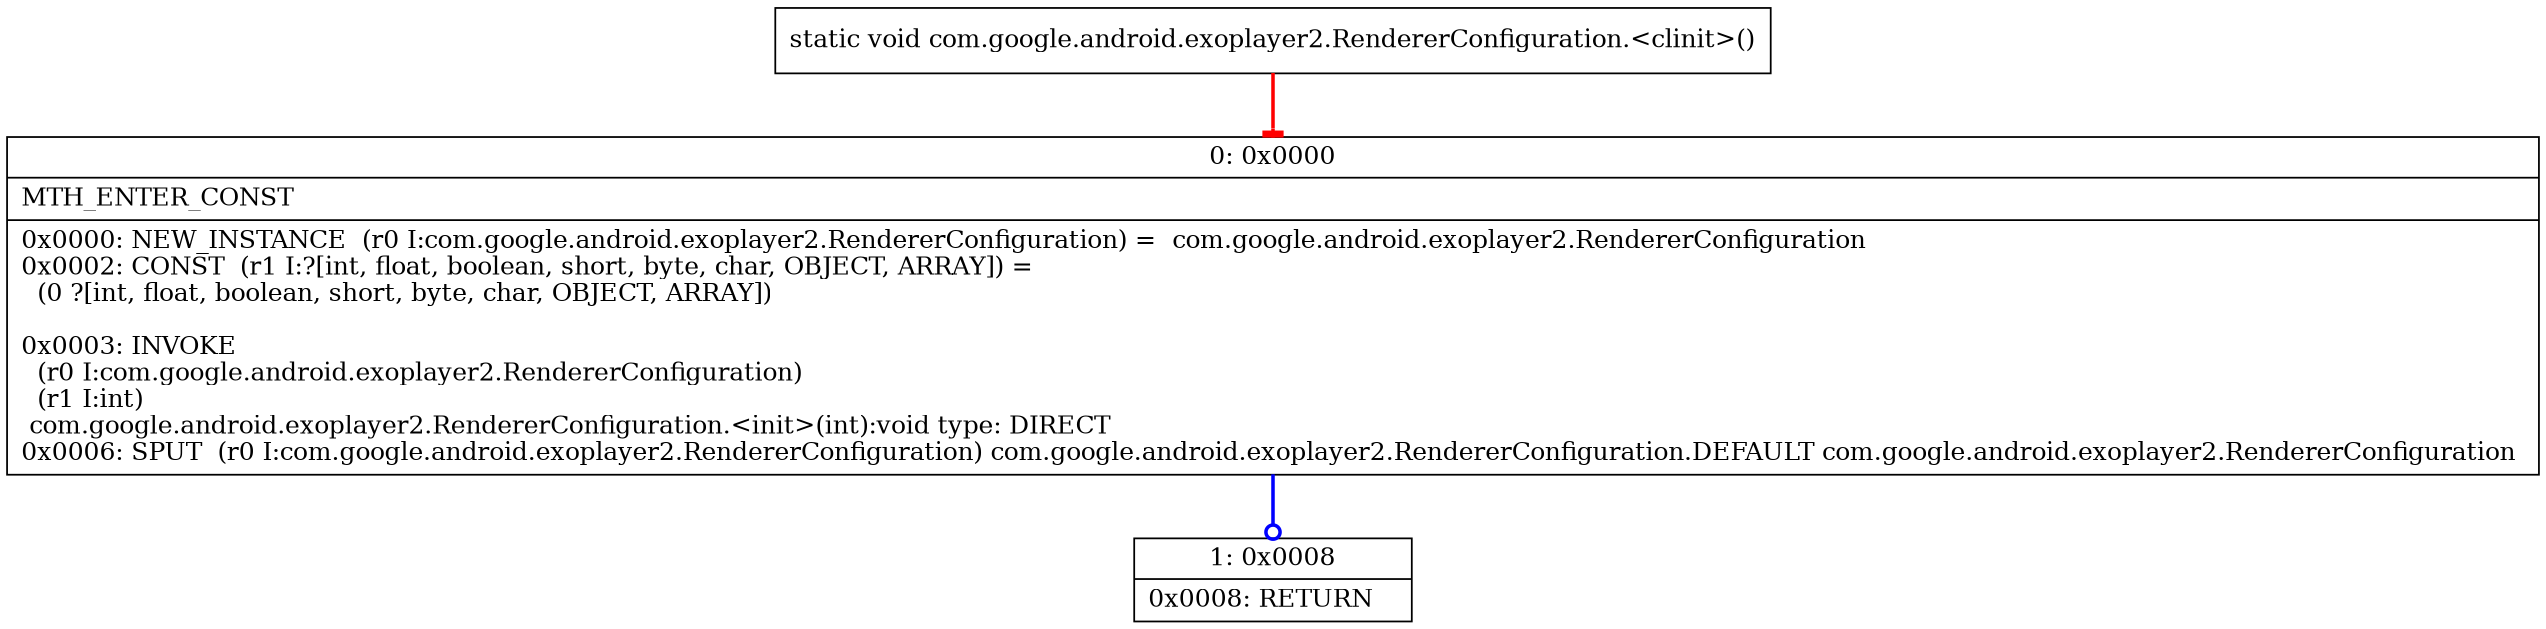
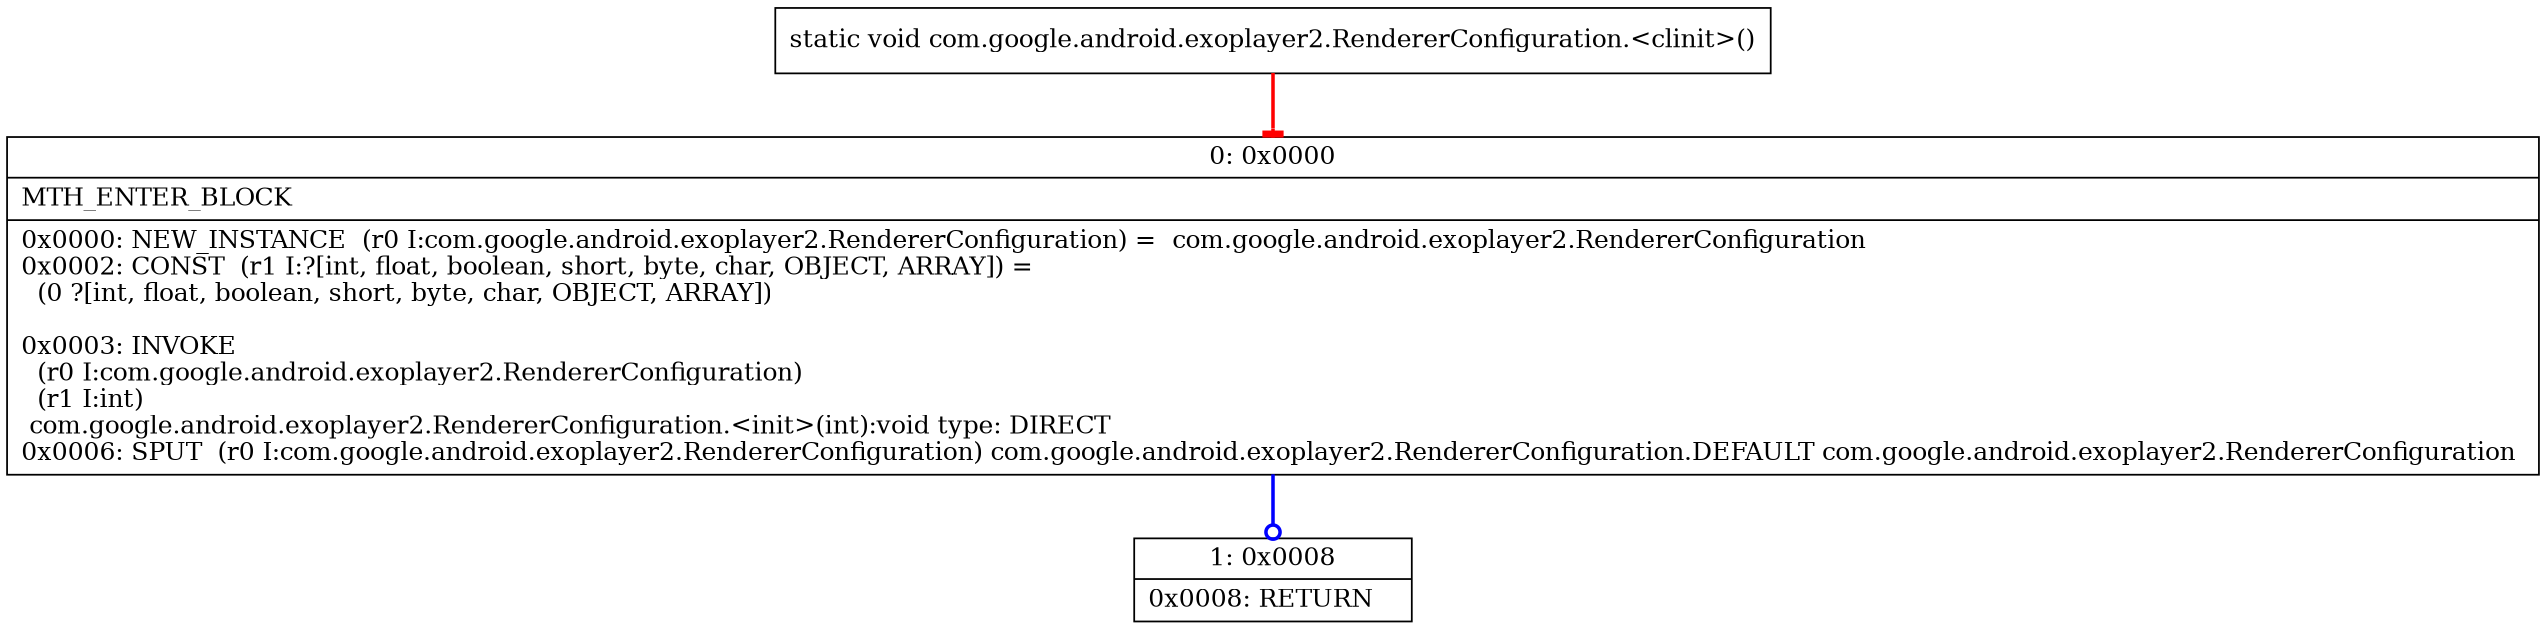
node "0: 0x0000": text "MTH_ENTER_CONST" -> "MTH_ENTER_BLOCK"
